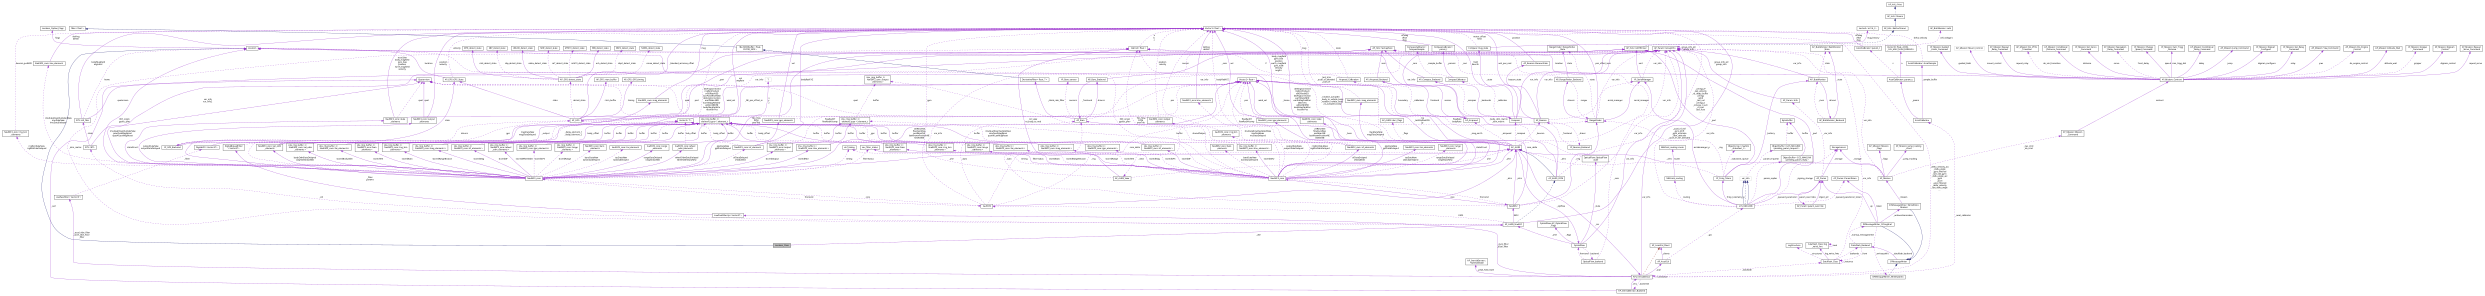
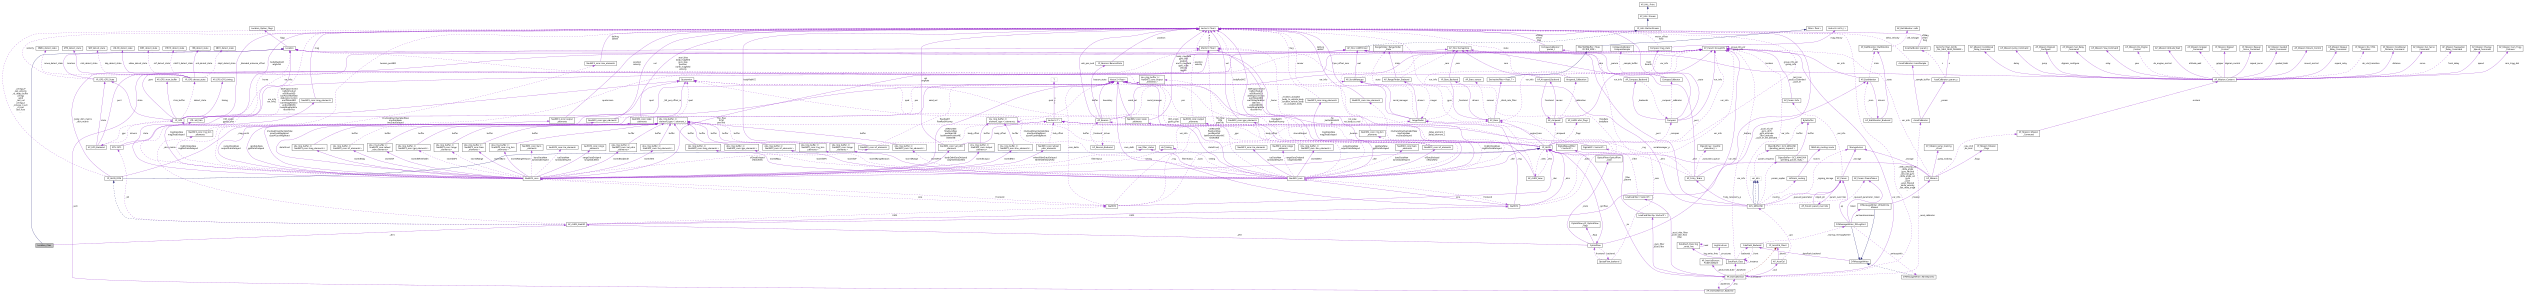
node "AP_Mission::Mount_Control": color grey75 -> black
node "obs_ring_buffer_t< NavEKF2_core::baro _elements >": removed
